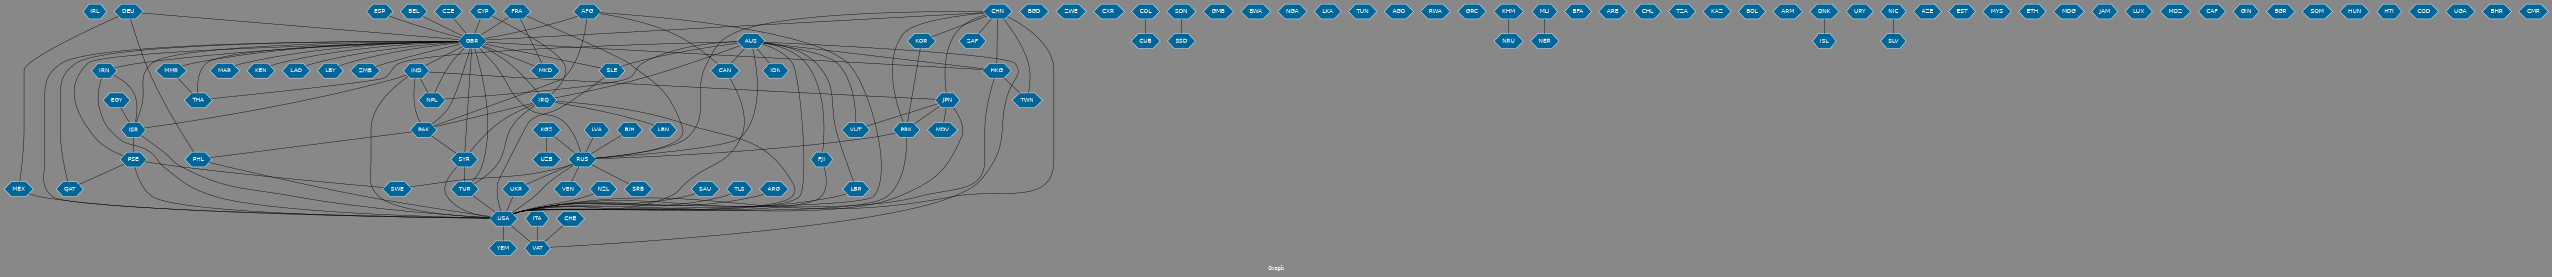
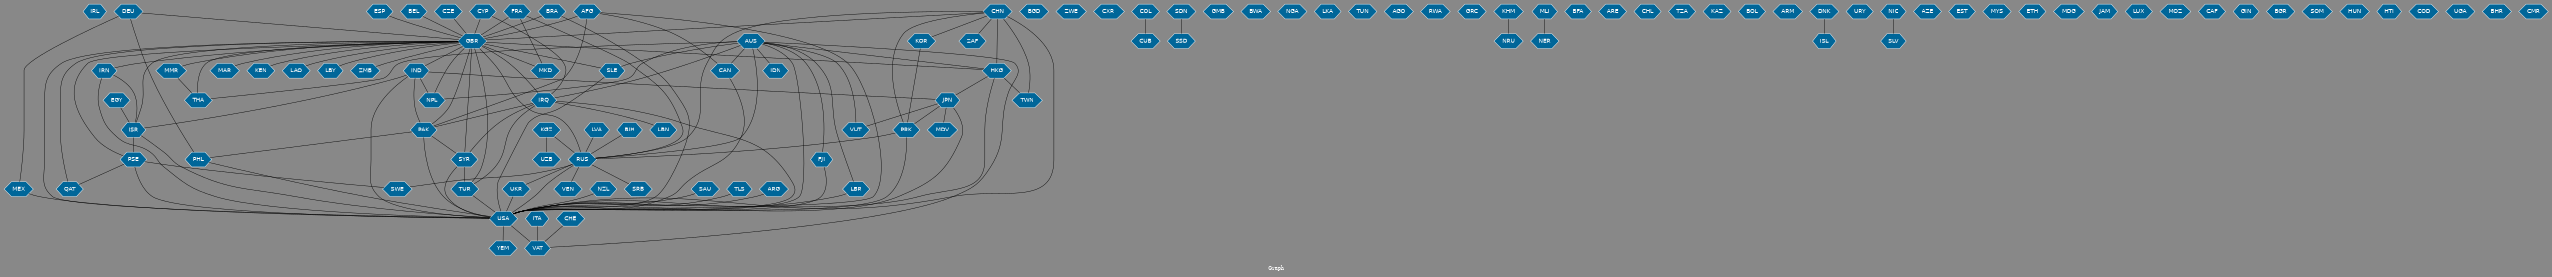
node "BRA": added
edge "CHN" -- "JPN": now "HKG" -- "JPN"
edge "PAK" -- "USA": added
